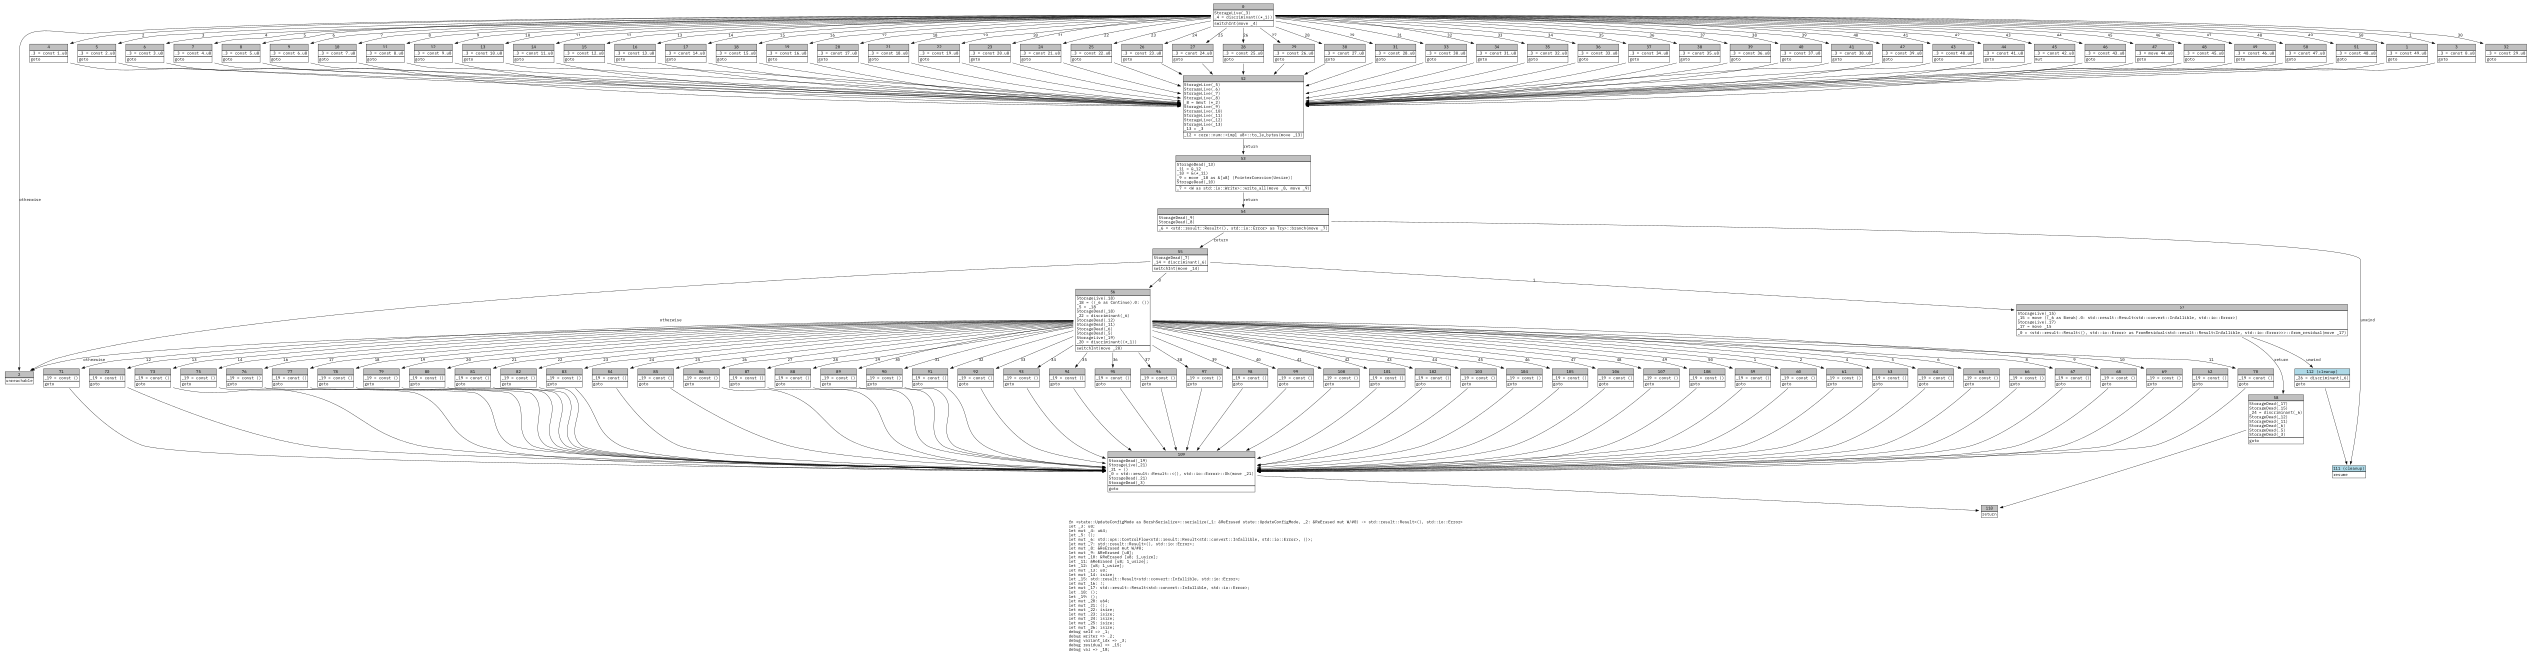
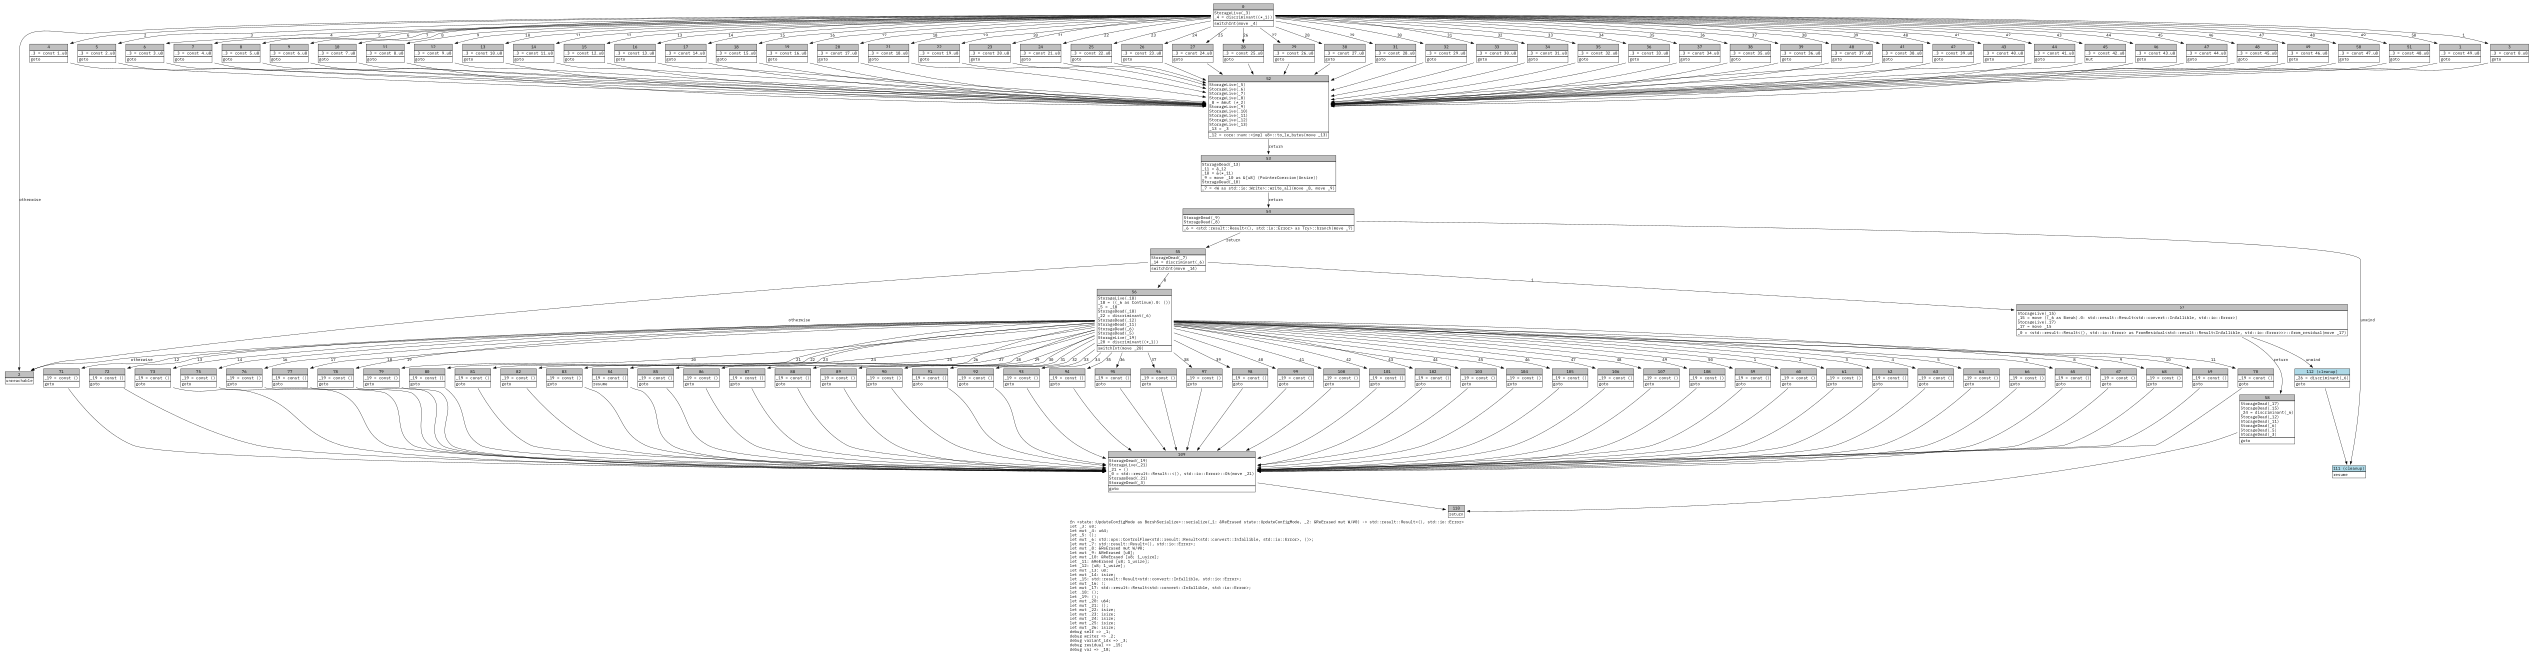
node "47": text "_3 = move 44_u8" -> "_3 = const 44_u8"
edge "32" -> "52": added
edge "56" -> "62": added, label "3"
node "84": text "goto" -> "resume"
